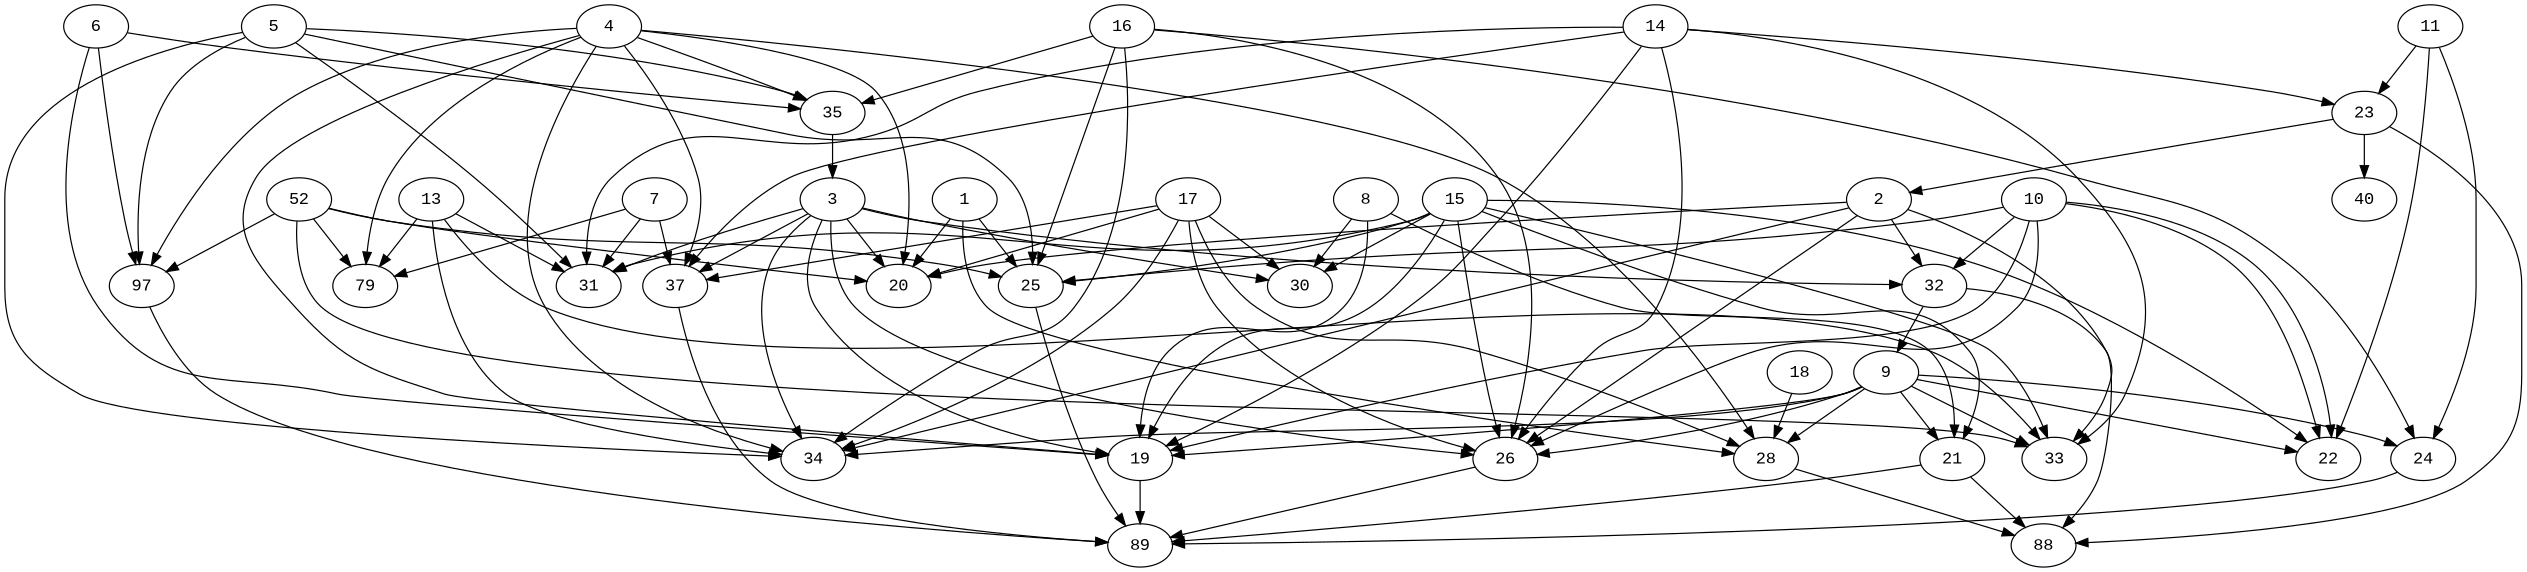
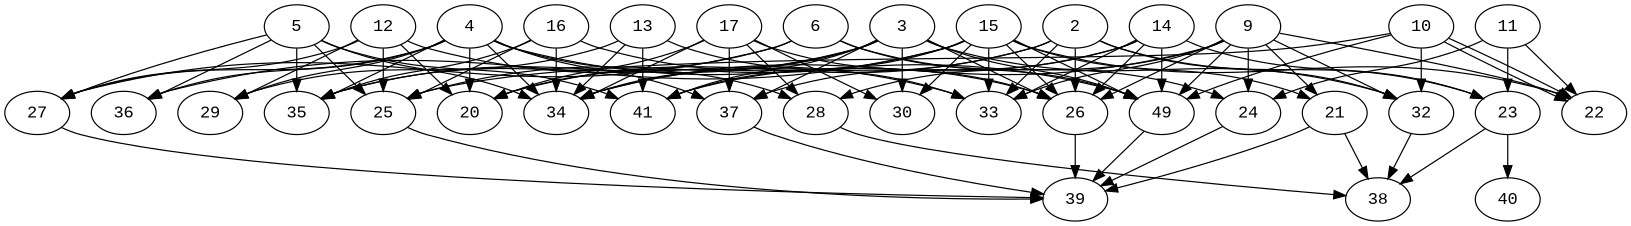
node "36": added
edge "16" -> "24": now "6" -> "24"
edge "35" -> "3": reversed
edge "23" -> "2": reversed
node "52": label "52" -> "12"
node "7": removed
node "1": removed
node "8": removed
node "97": label "97" -> "27"
node "79": label "79" -> "29"
node "31": label "31" -> "41"
edge "32" -> "9": reversed
edge "10" -> "26": removed
node "18": removed
node "19": label "19" -> "49"
node "89": label "89" -> "39"
node "88": label "88" -> "38"
